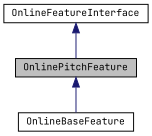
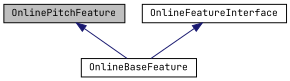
edge "OnlinePitchFeature" -> "OnlineFeatureInterface": now "OnlineBaseFeature" -> "OnlineFeatureInterface"
